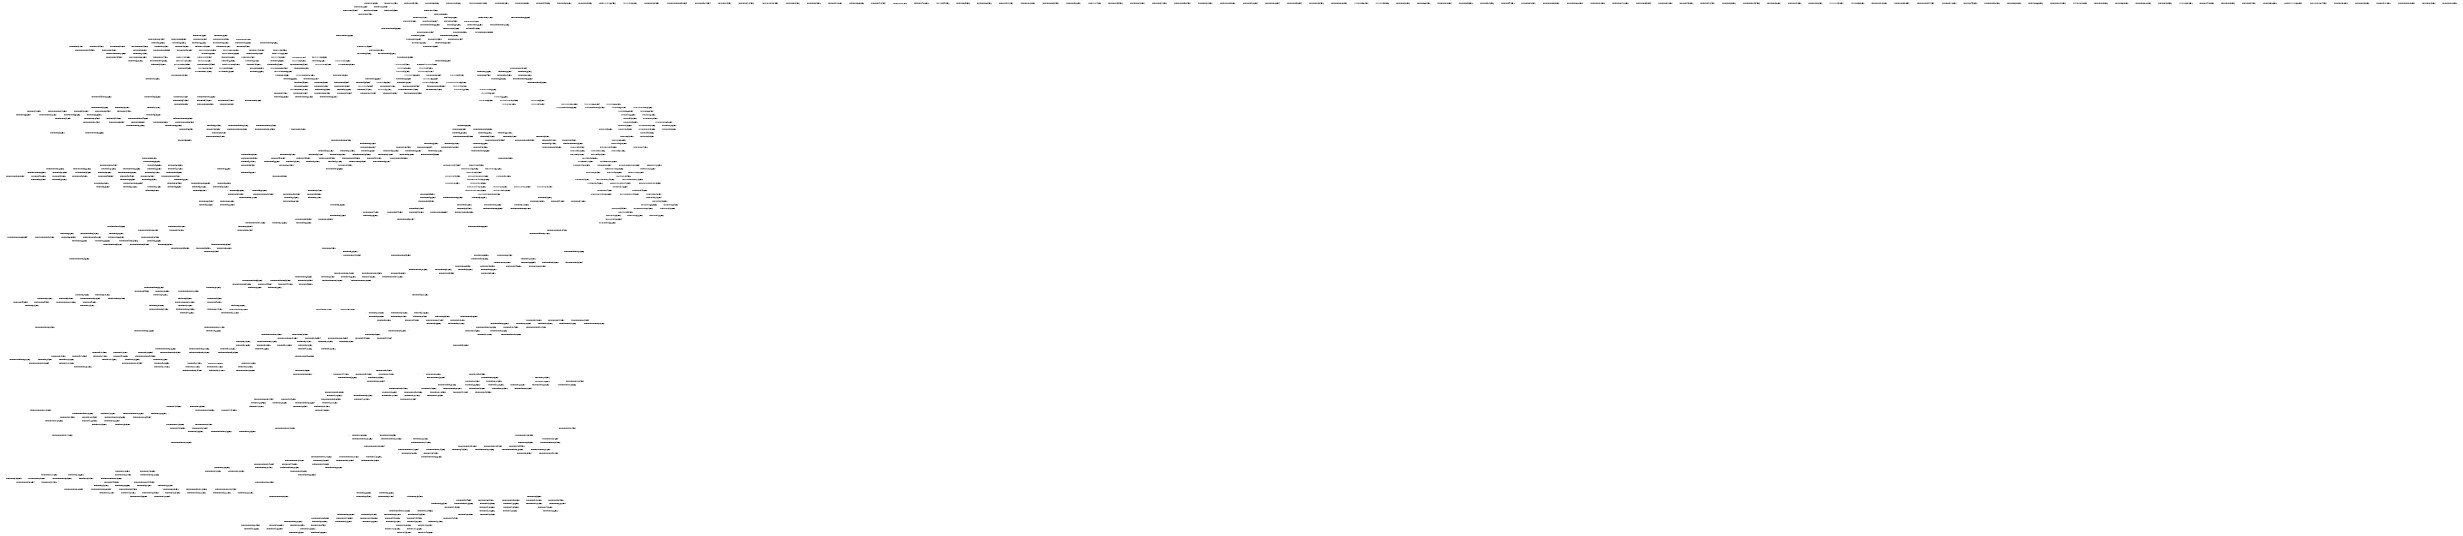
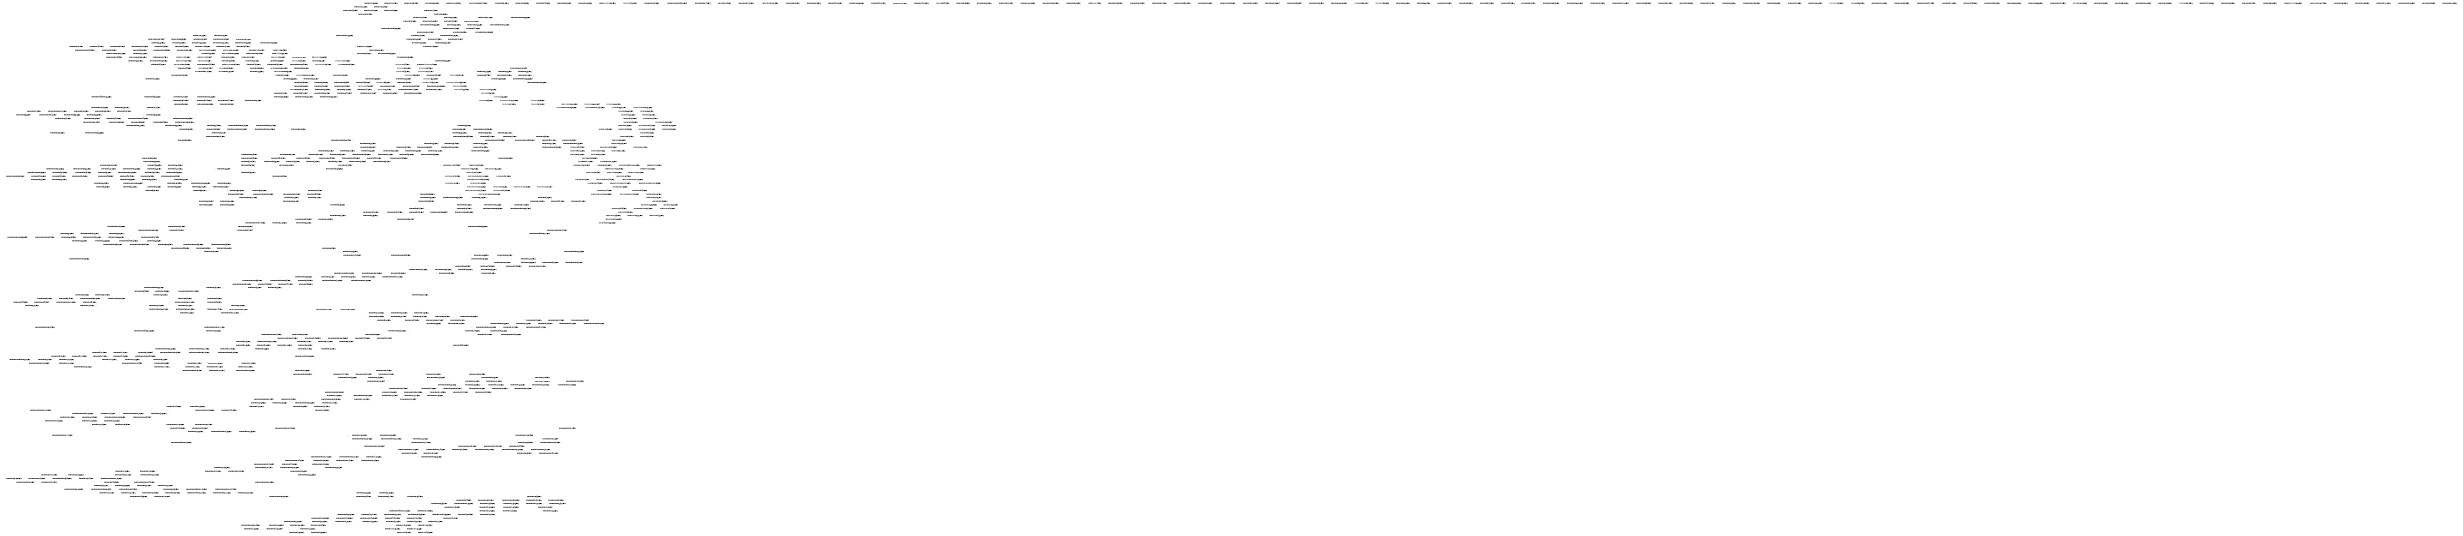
node "000000000000001000000000000000_54-83:16-LEN:30": added
node "00000000000000010000000_143-165:352-LEN:23": added
